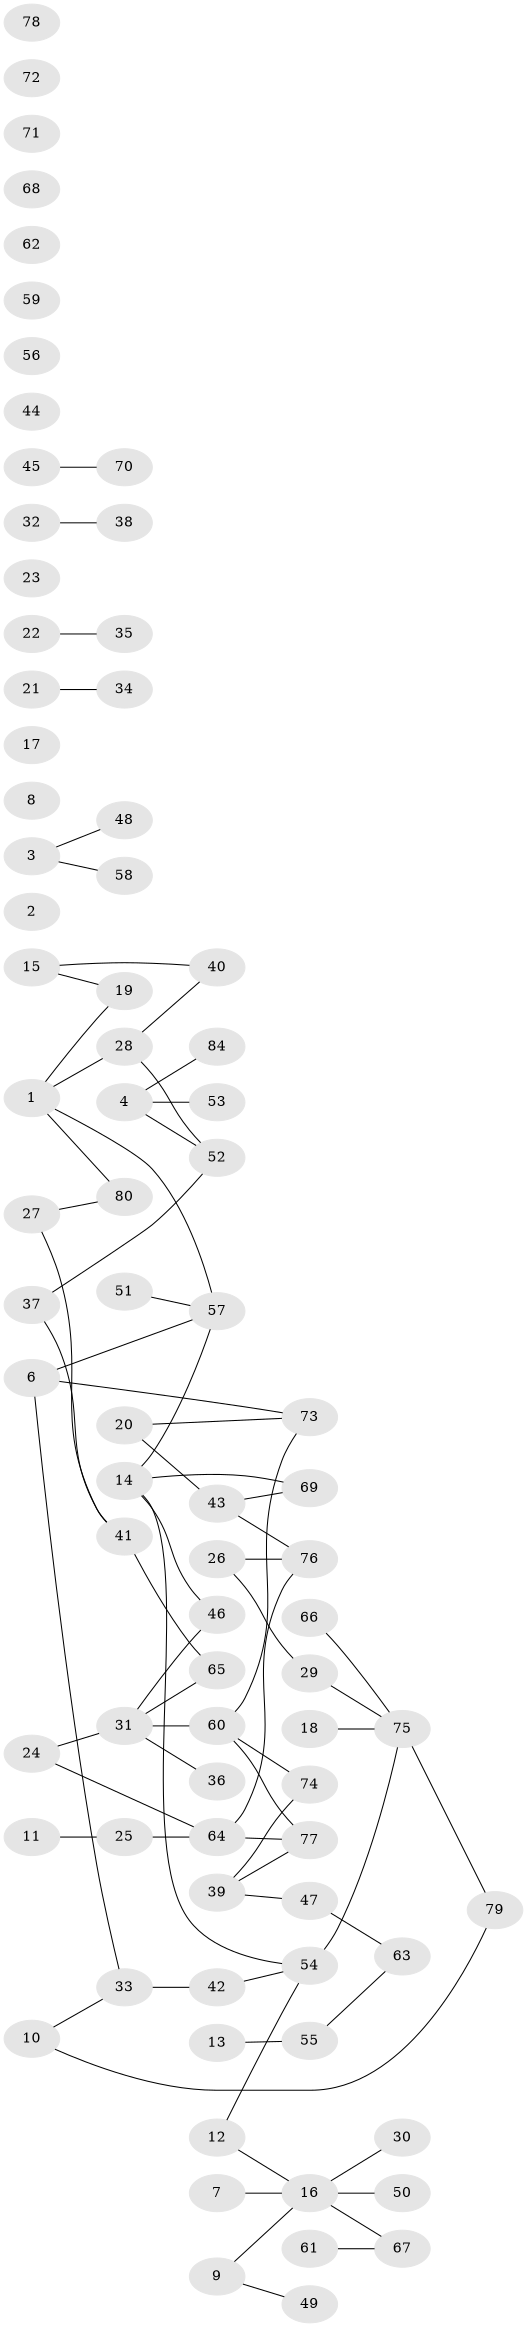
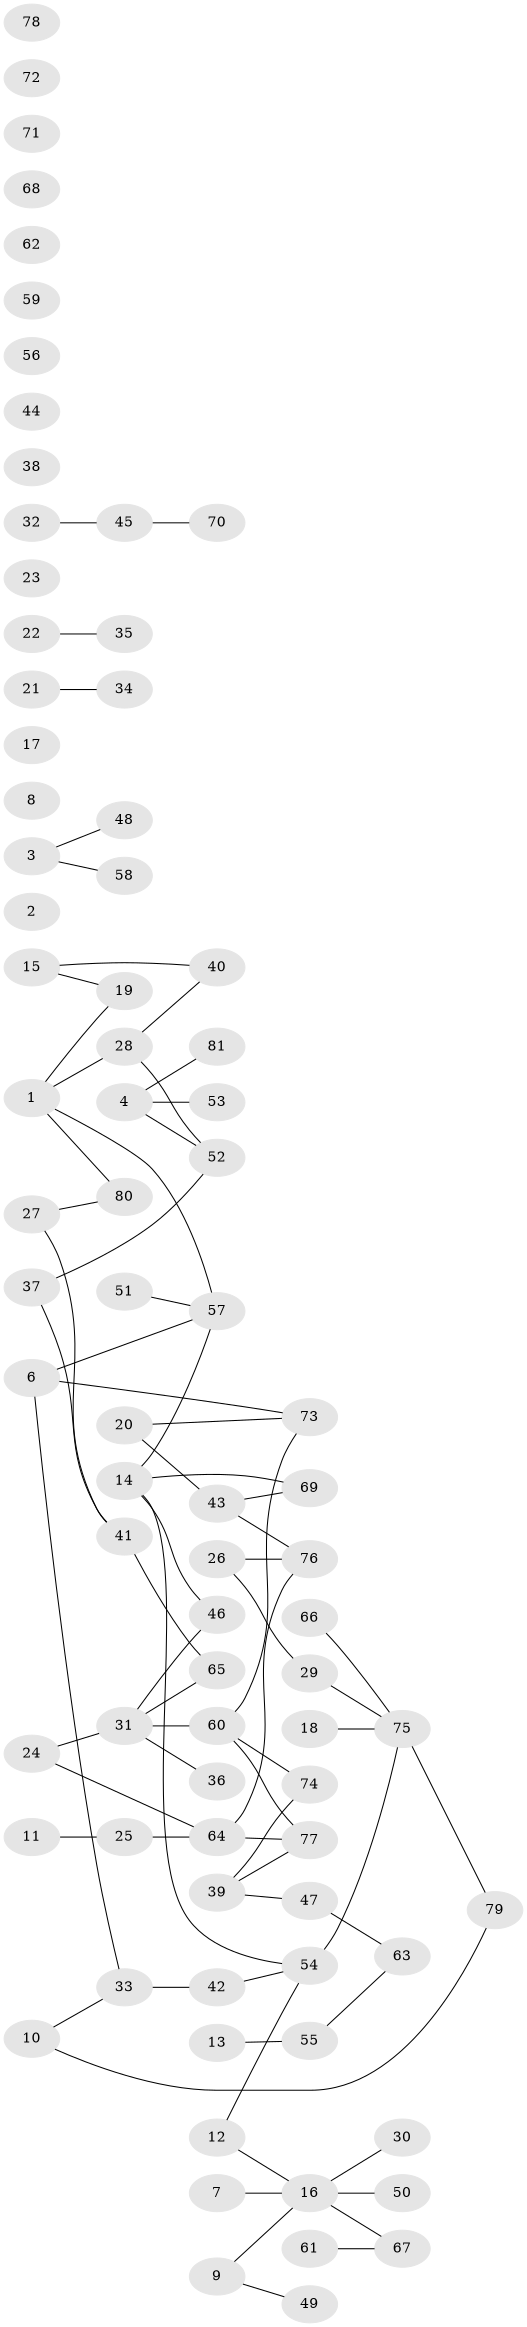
edge "32" -- "38": now "32" -- "45"
node "84": label "84" -> "81"
